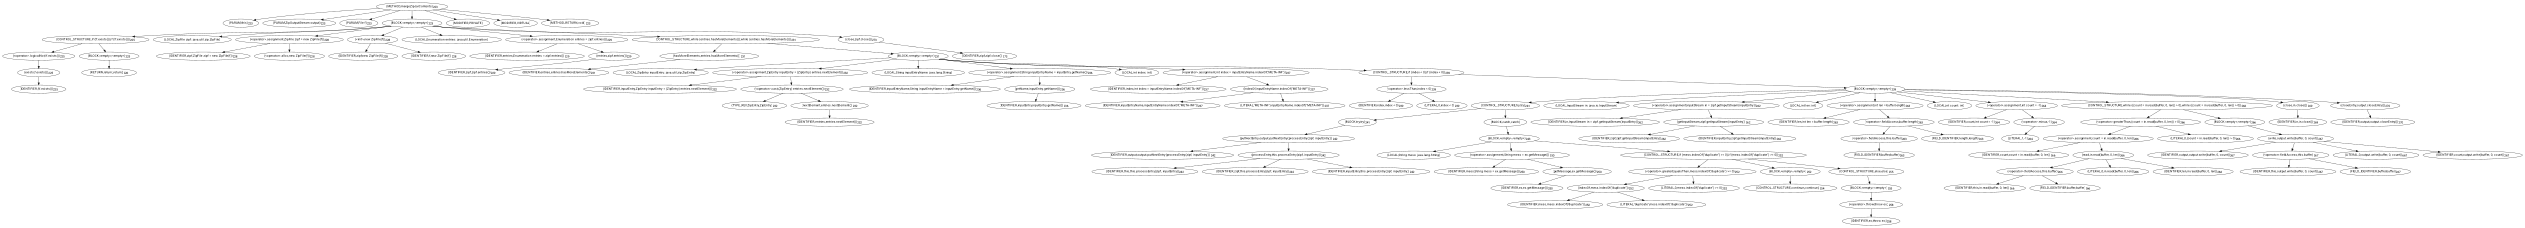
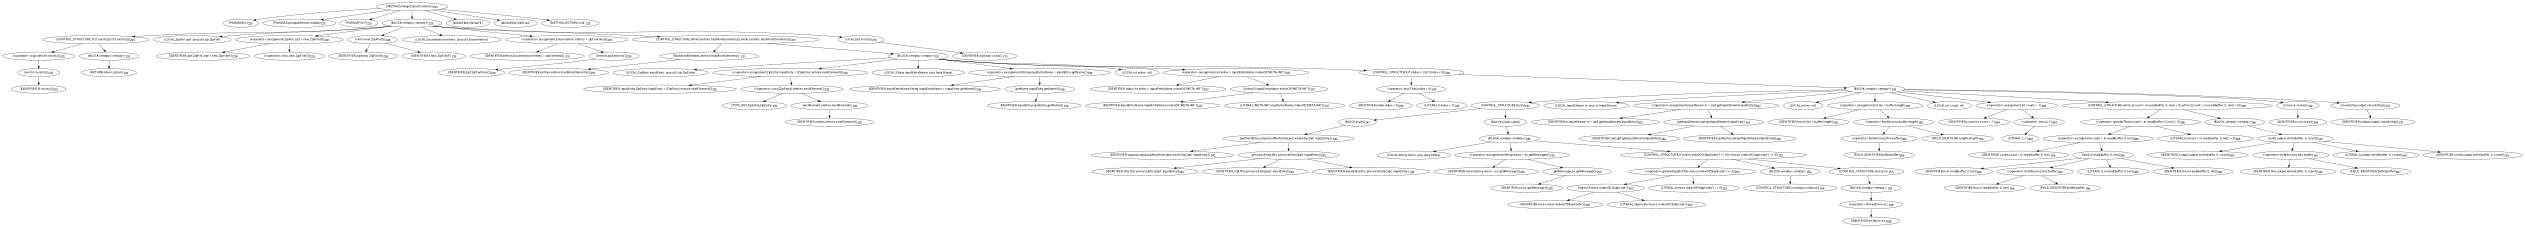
node "(IDENTIFIER,in,in.read(buffer, 0, len))": added
